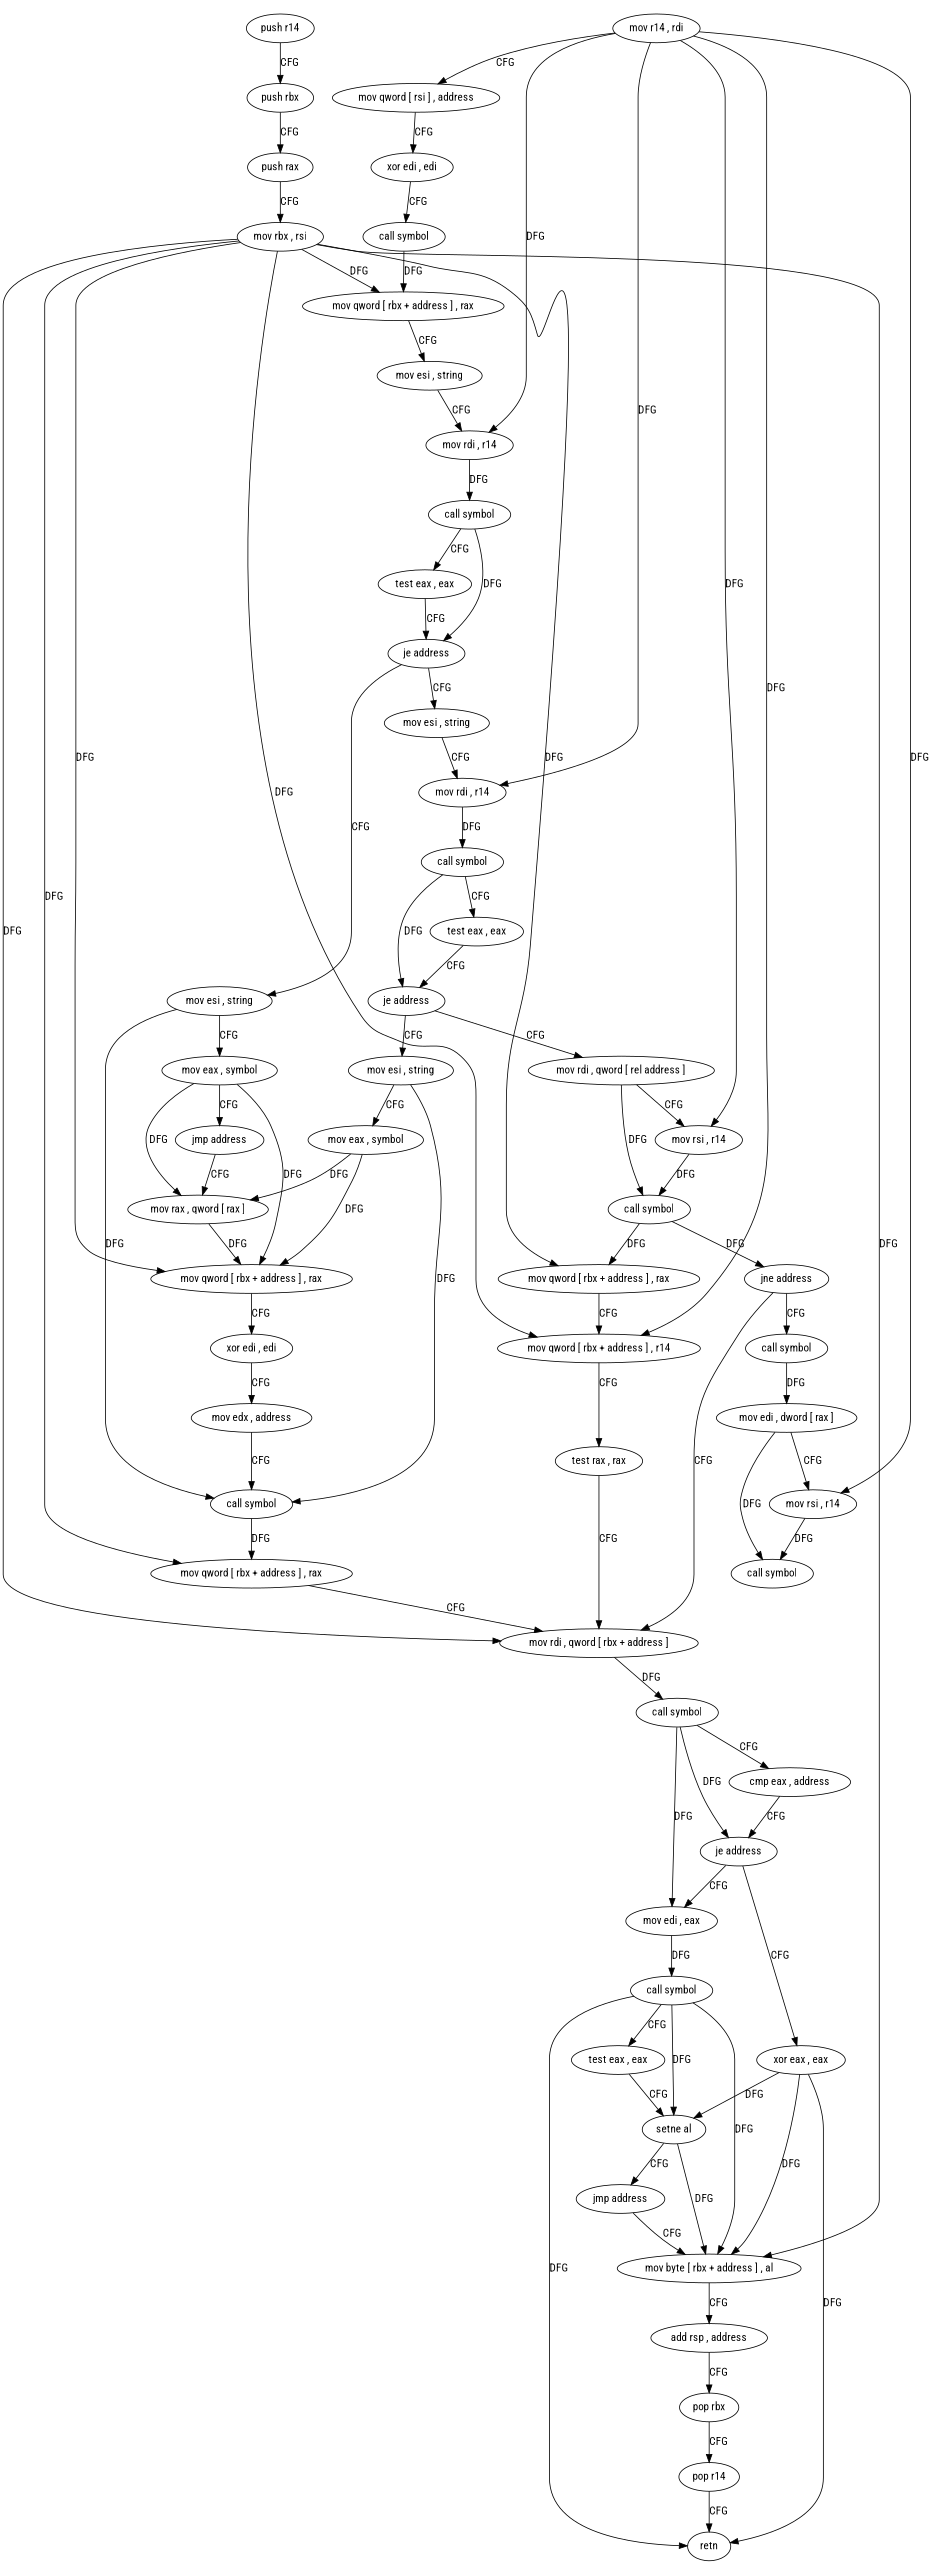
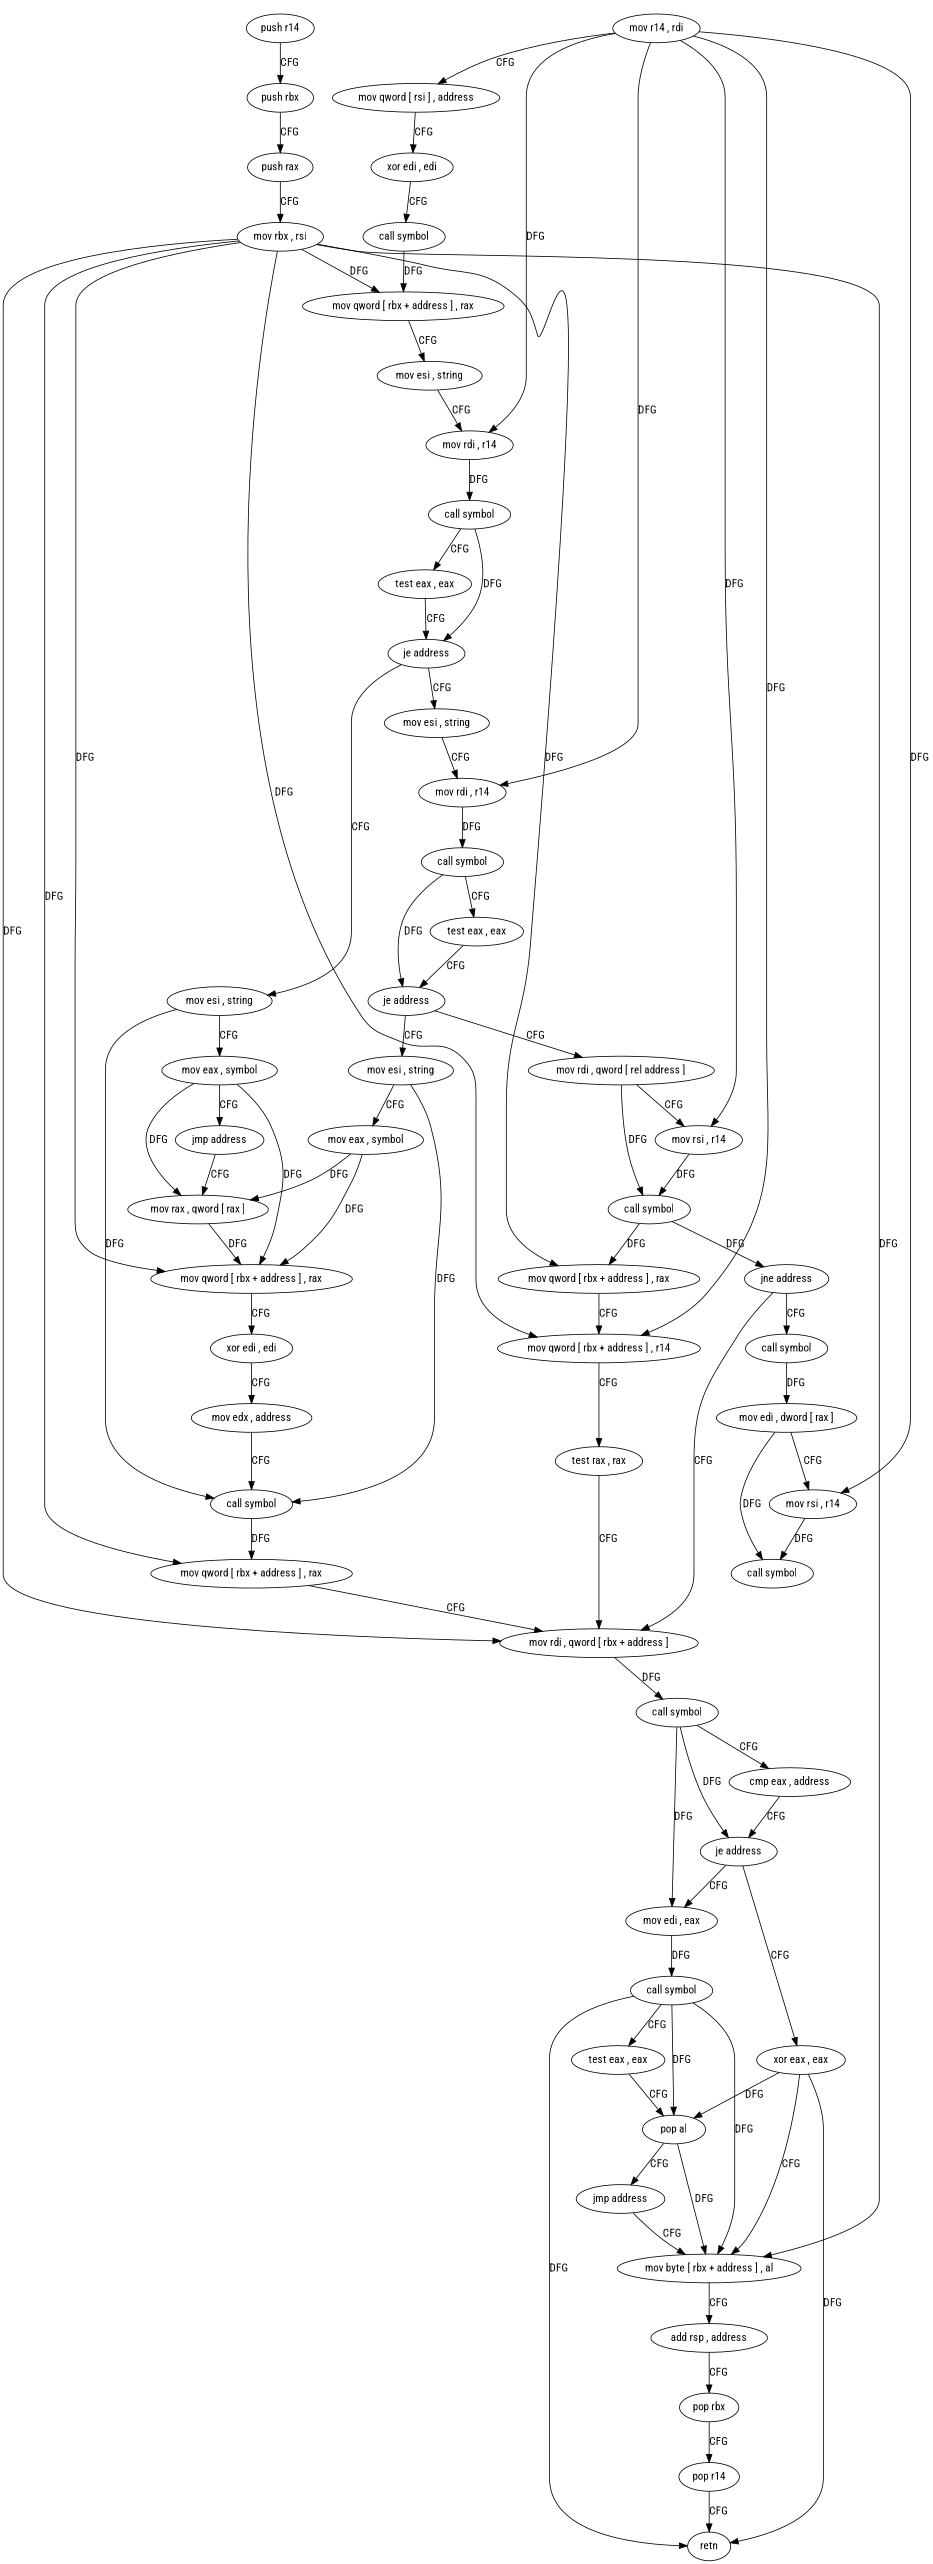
node "setne al": label "setne al" -> "pop al"
edge "xor eax , eax" -> "mov byte [ rbx + address ] , al": label "DFG" -> "CFG"
